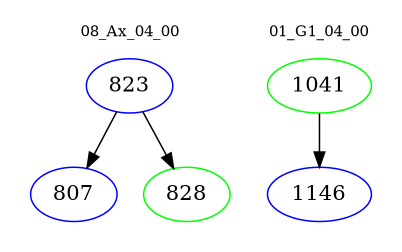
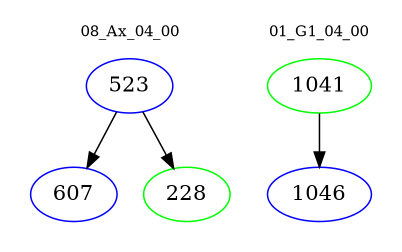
node "823": label "823" -> "523"
node "807": label "807" -> "607"
node "828": label "828" -> "228"
node "1146": label "1146" -> "1046"
